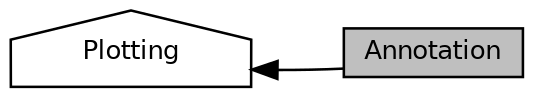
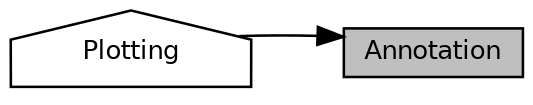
edge "Annotation" -> "Plotting": reversed
